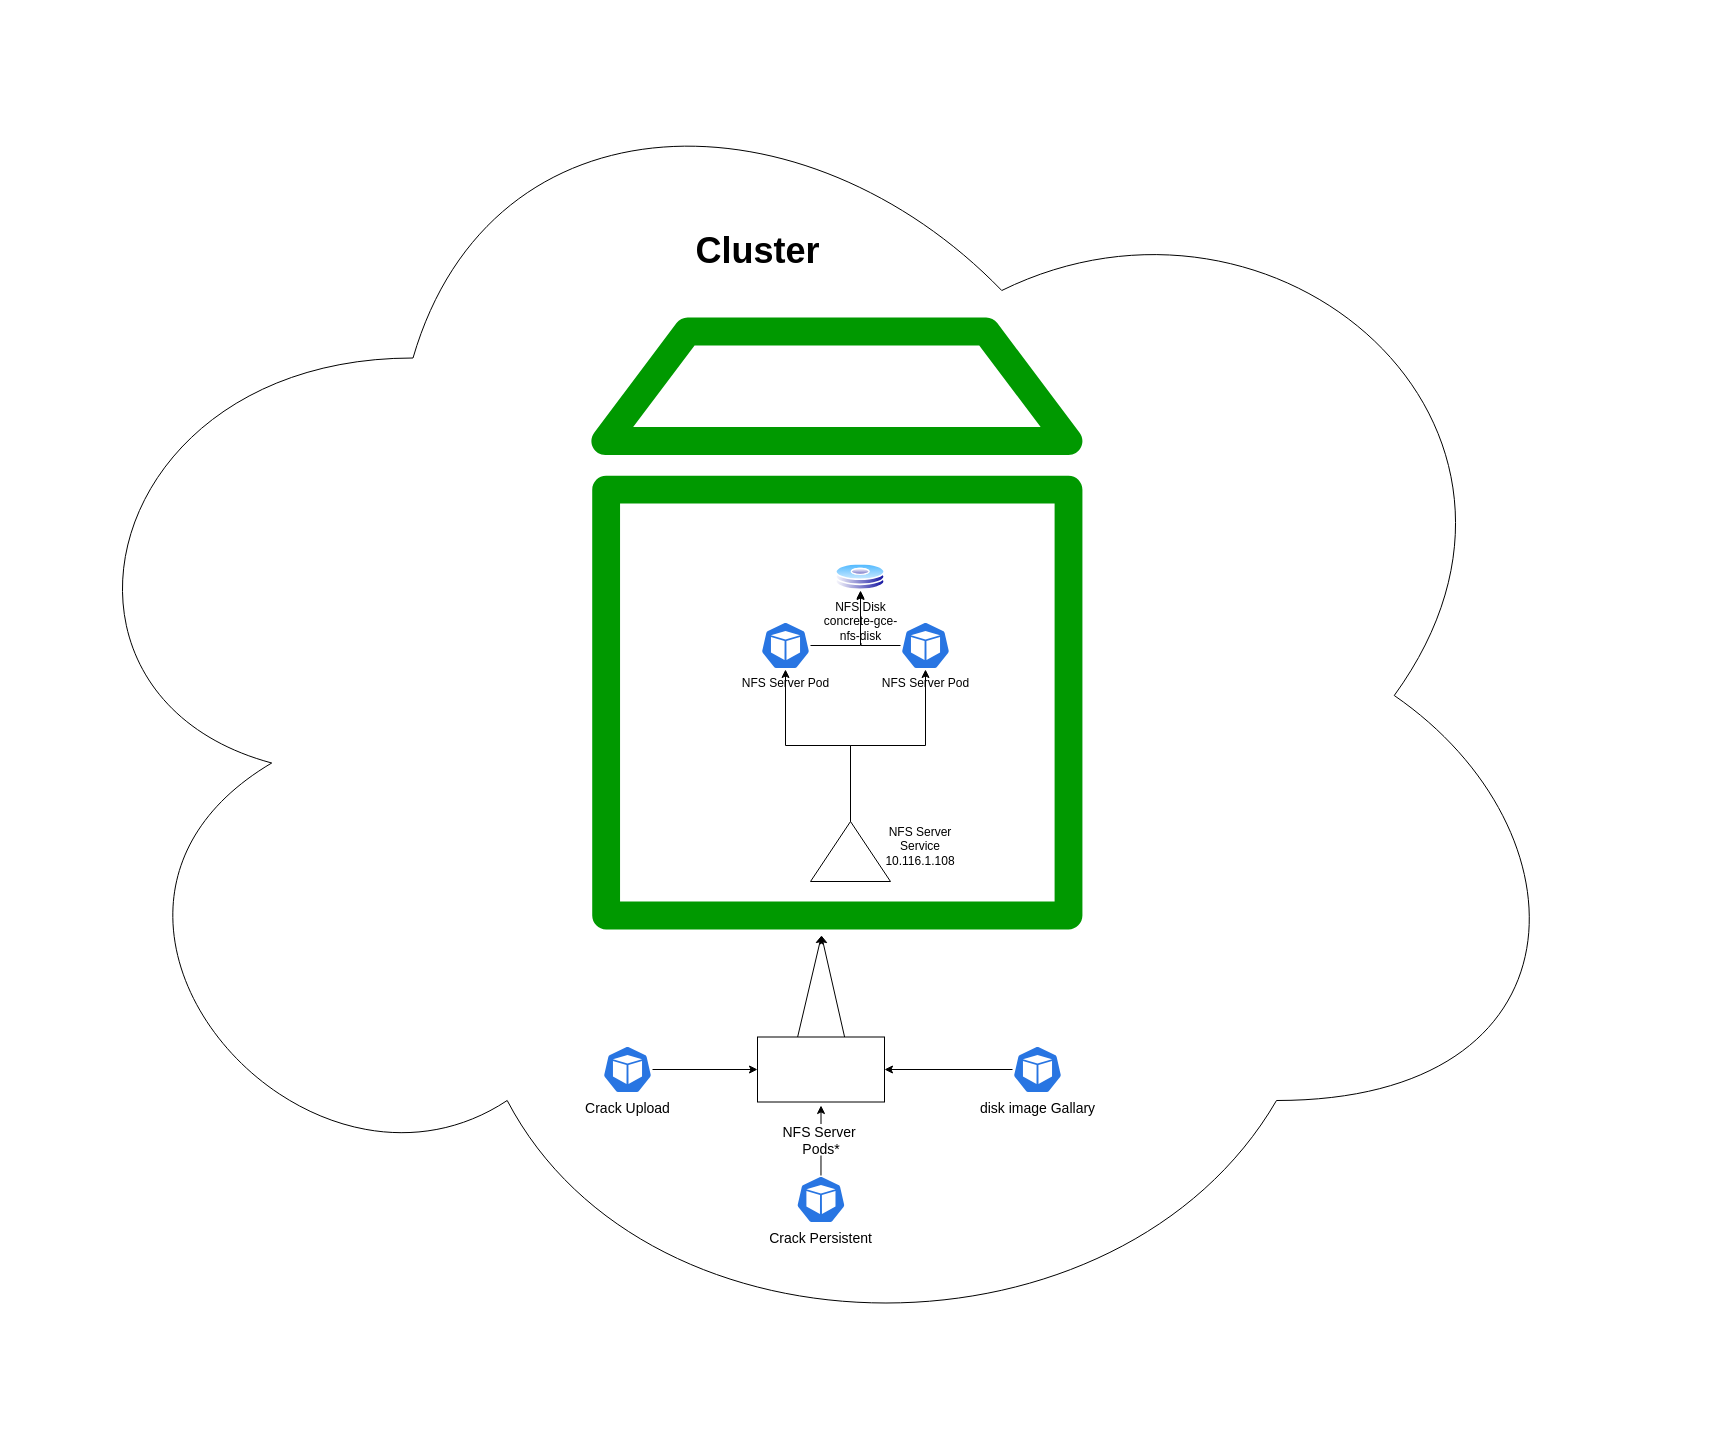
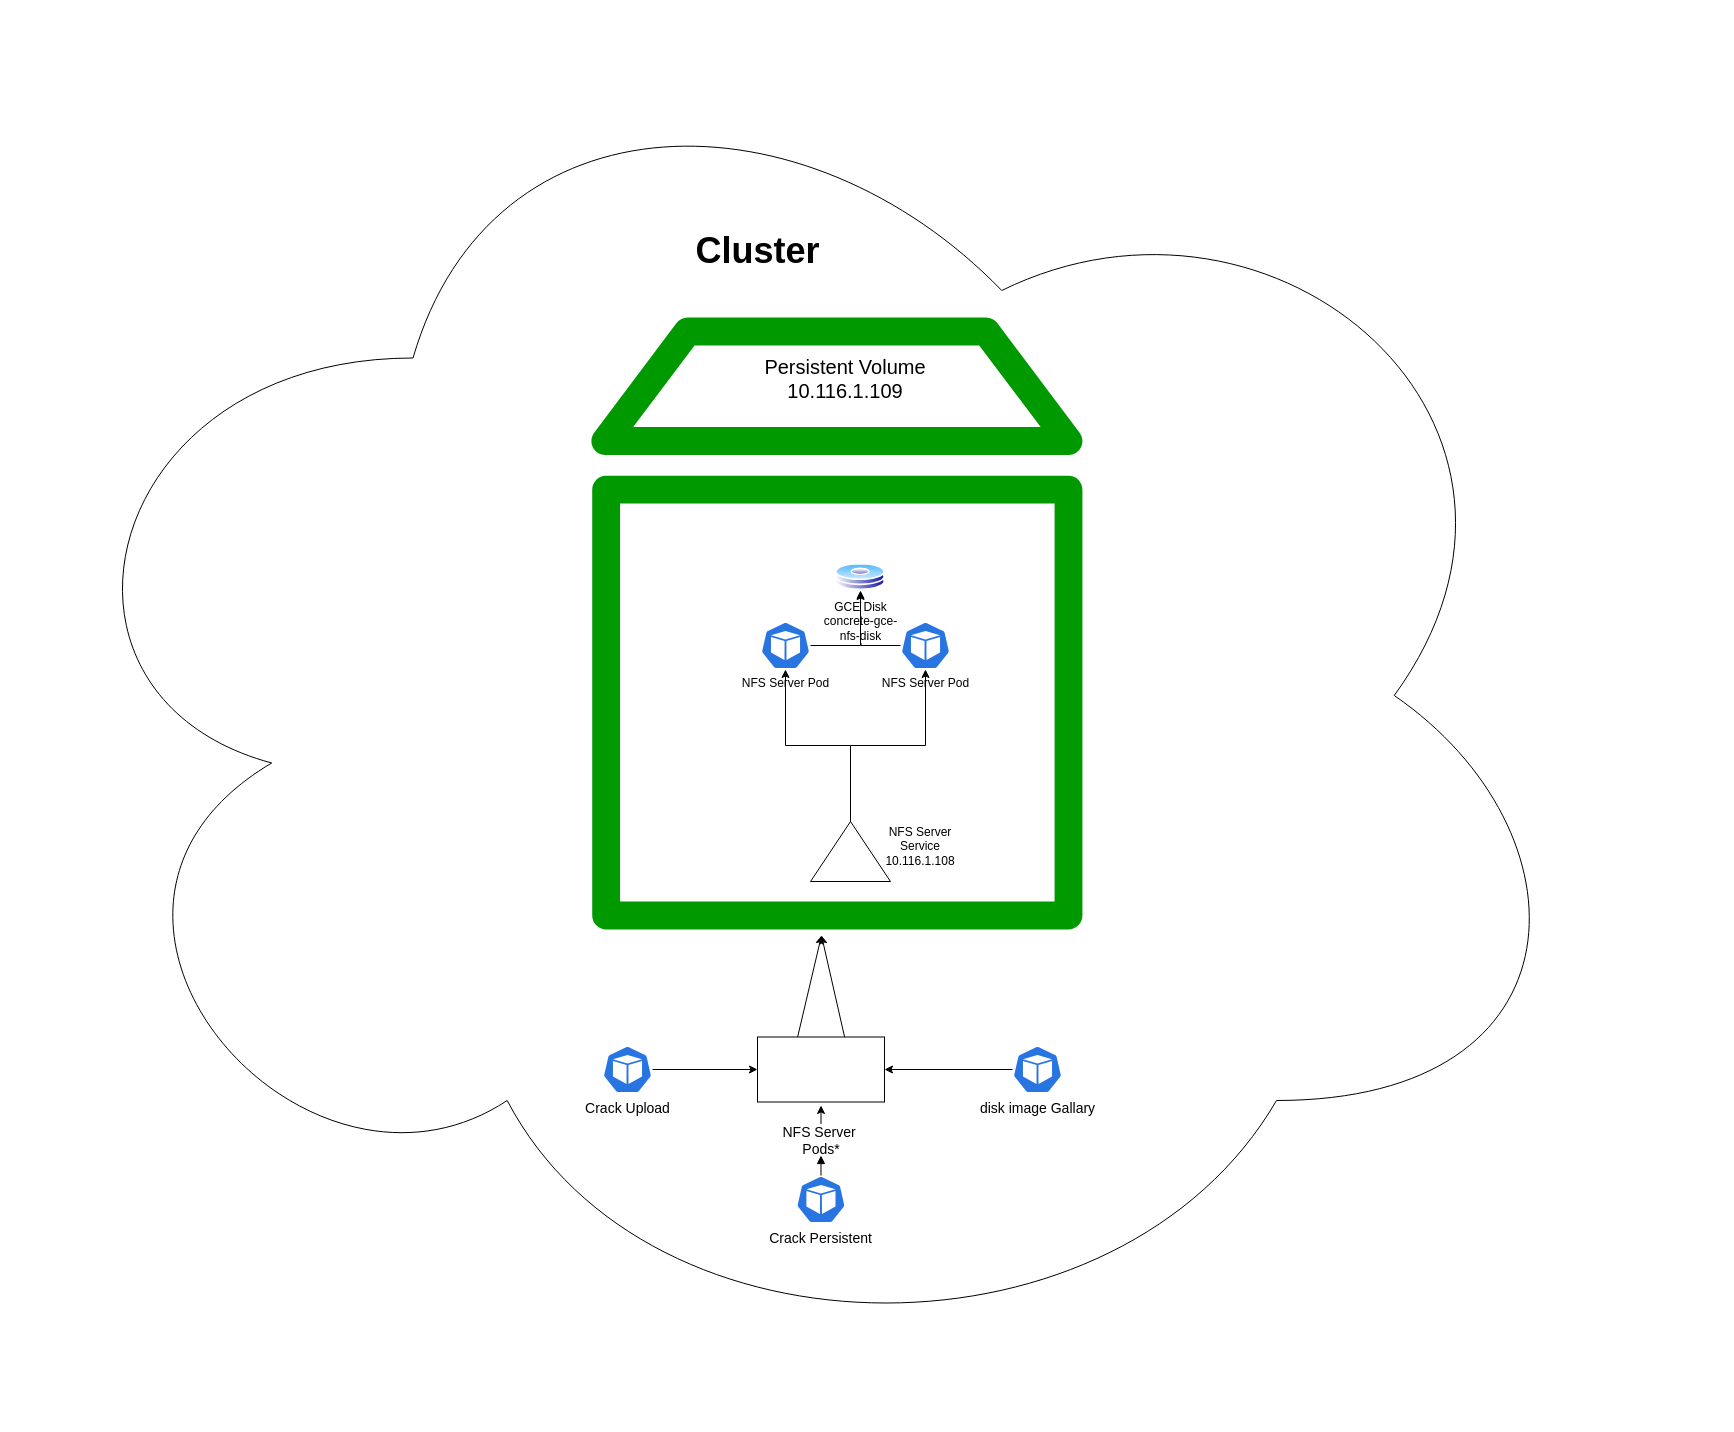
node "Persistent Volume 10.116.1.109": added
node "NFS Disk concrete-gce- nfs-disk": label "NFS Disk concrete-gce- nfs-disk" -> "GCE Disk concrete-gce- nfs-disk"
edge "NFS Server Pods*" -- "Crack Persistent": arrowhead none -> block
